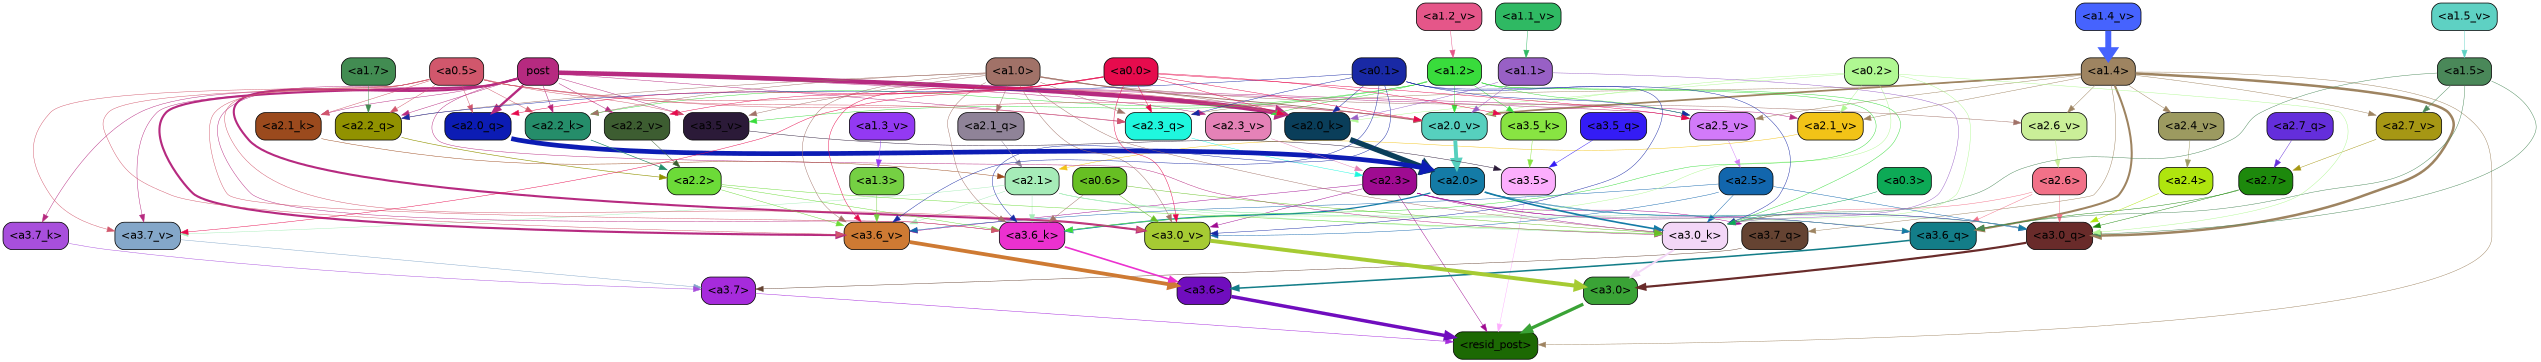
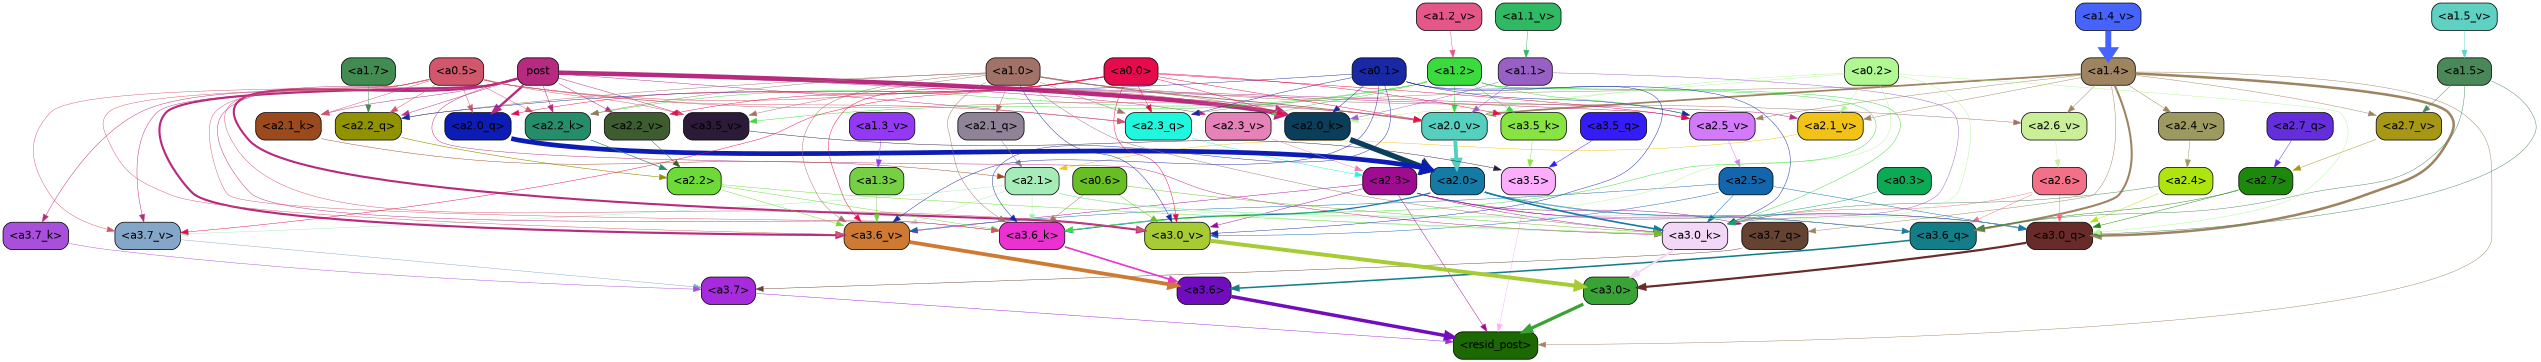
edge "<a1.0>" -> "<a3.0_v>": color #a17268 -> #1929a5
edge "<a1.5>" -> "<a3.0_k>": now "<a2.4>" -> "<a3.0_k>"
